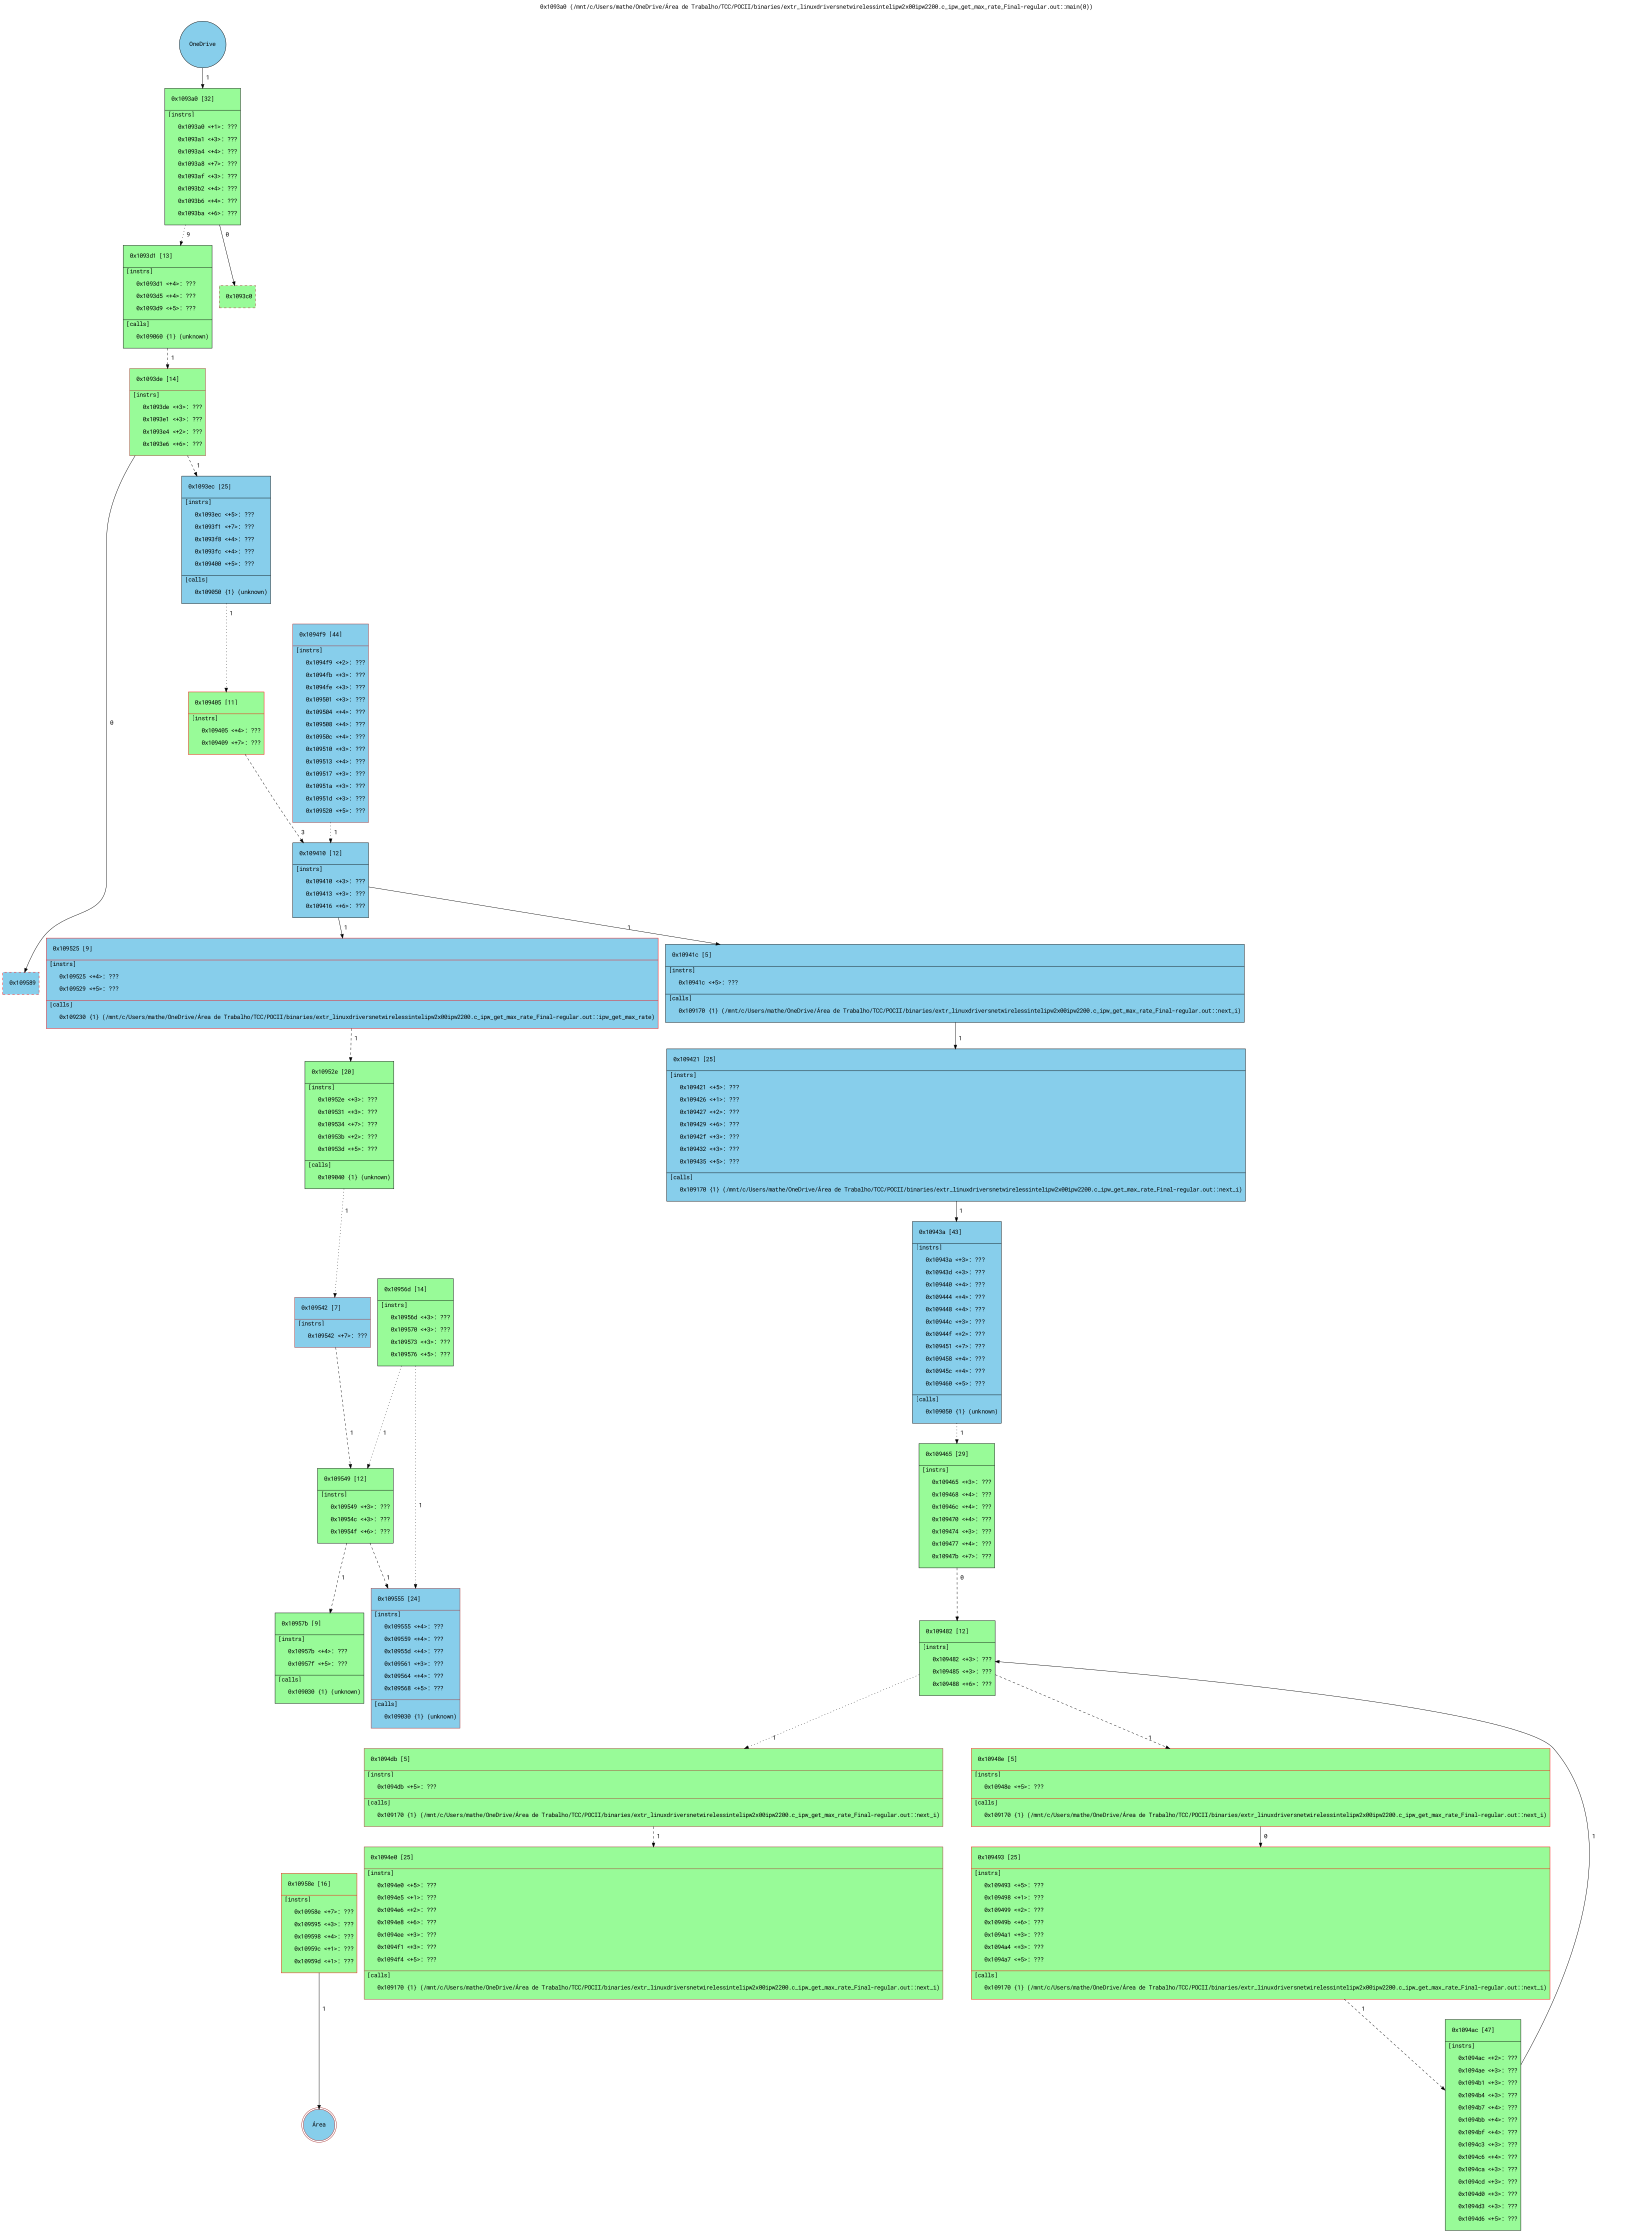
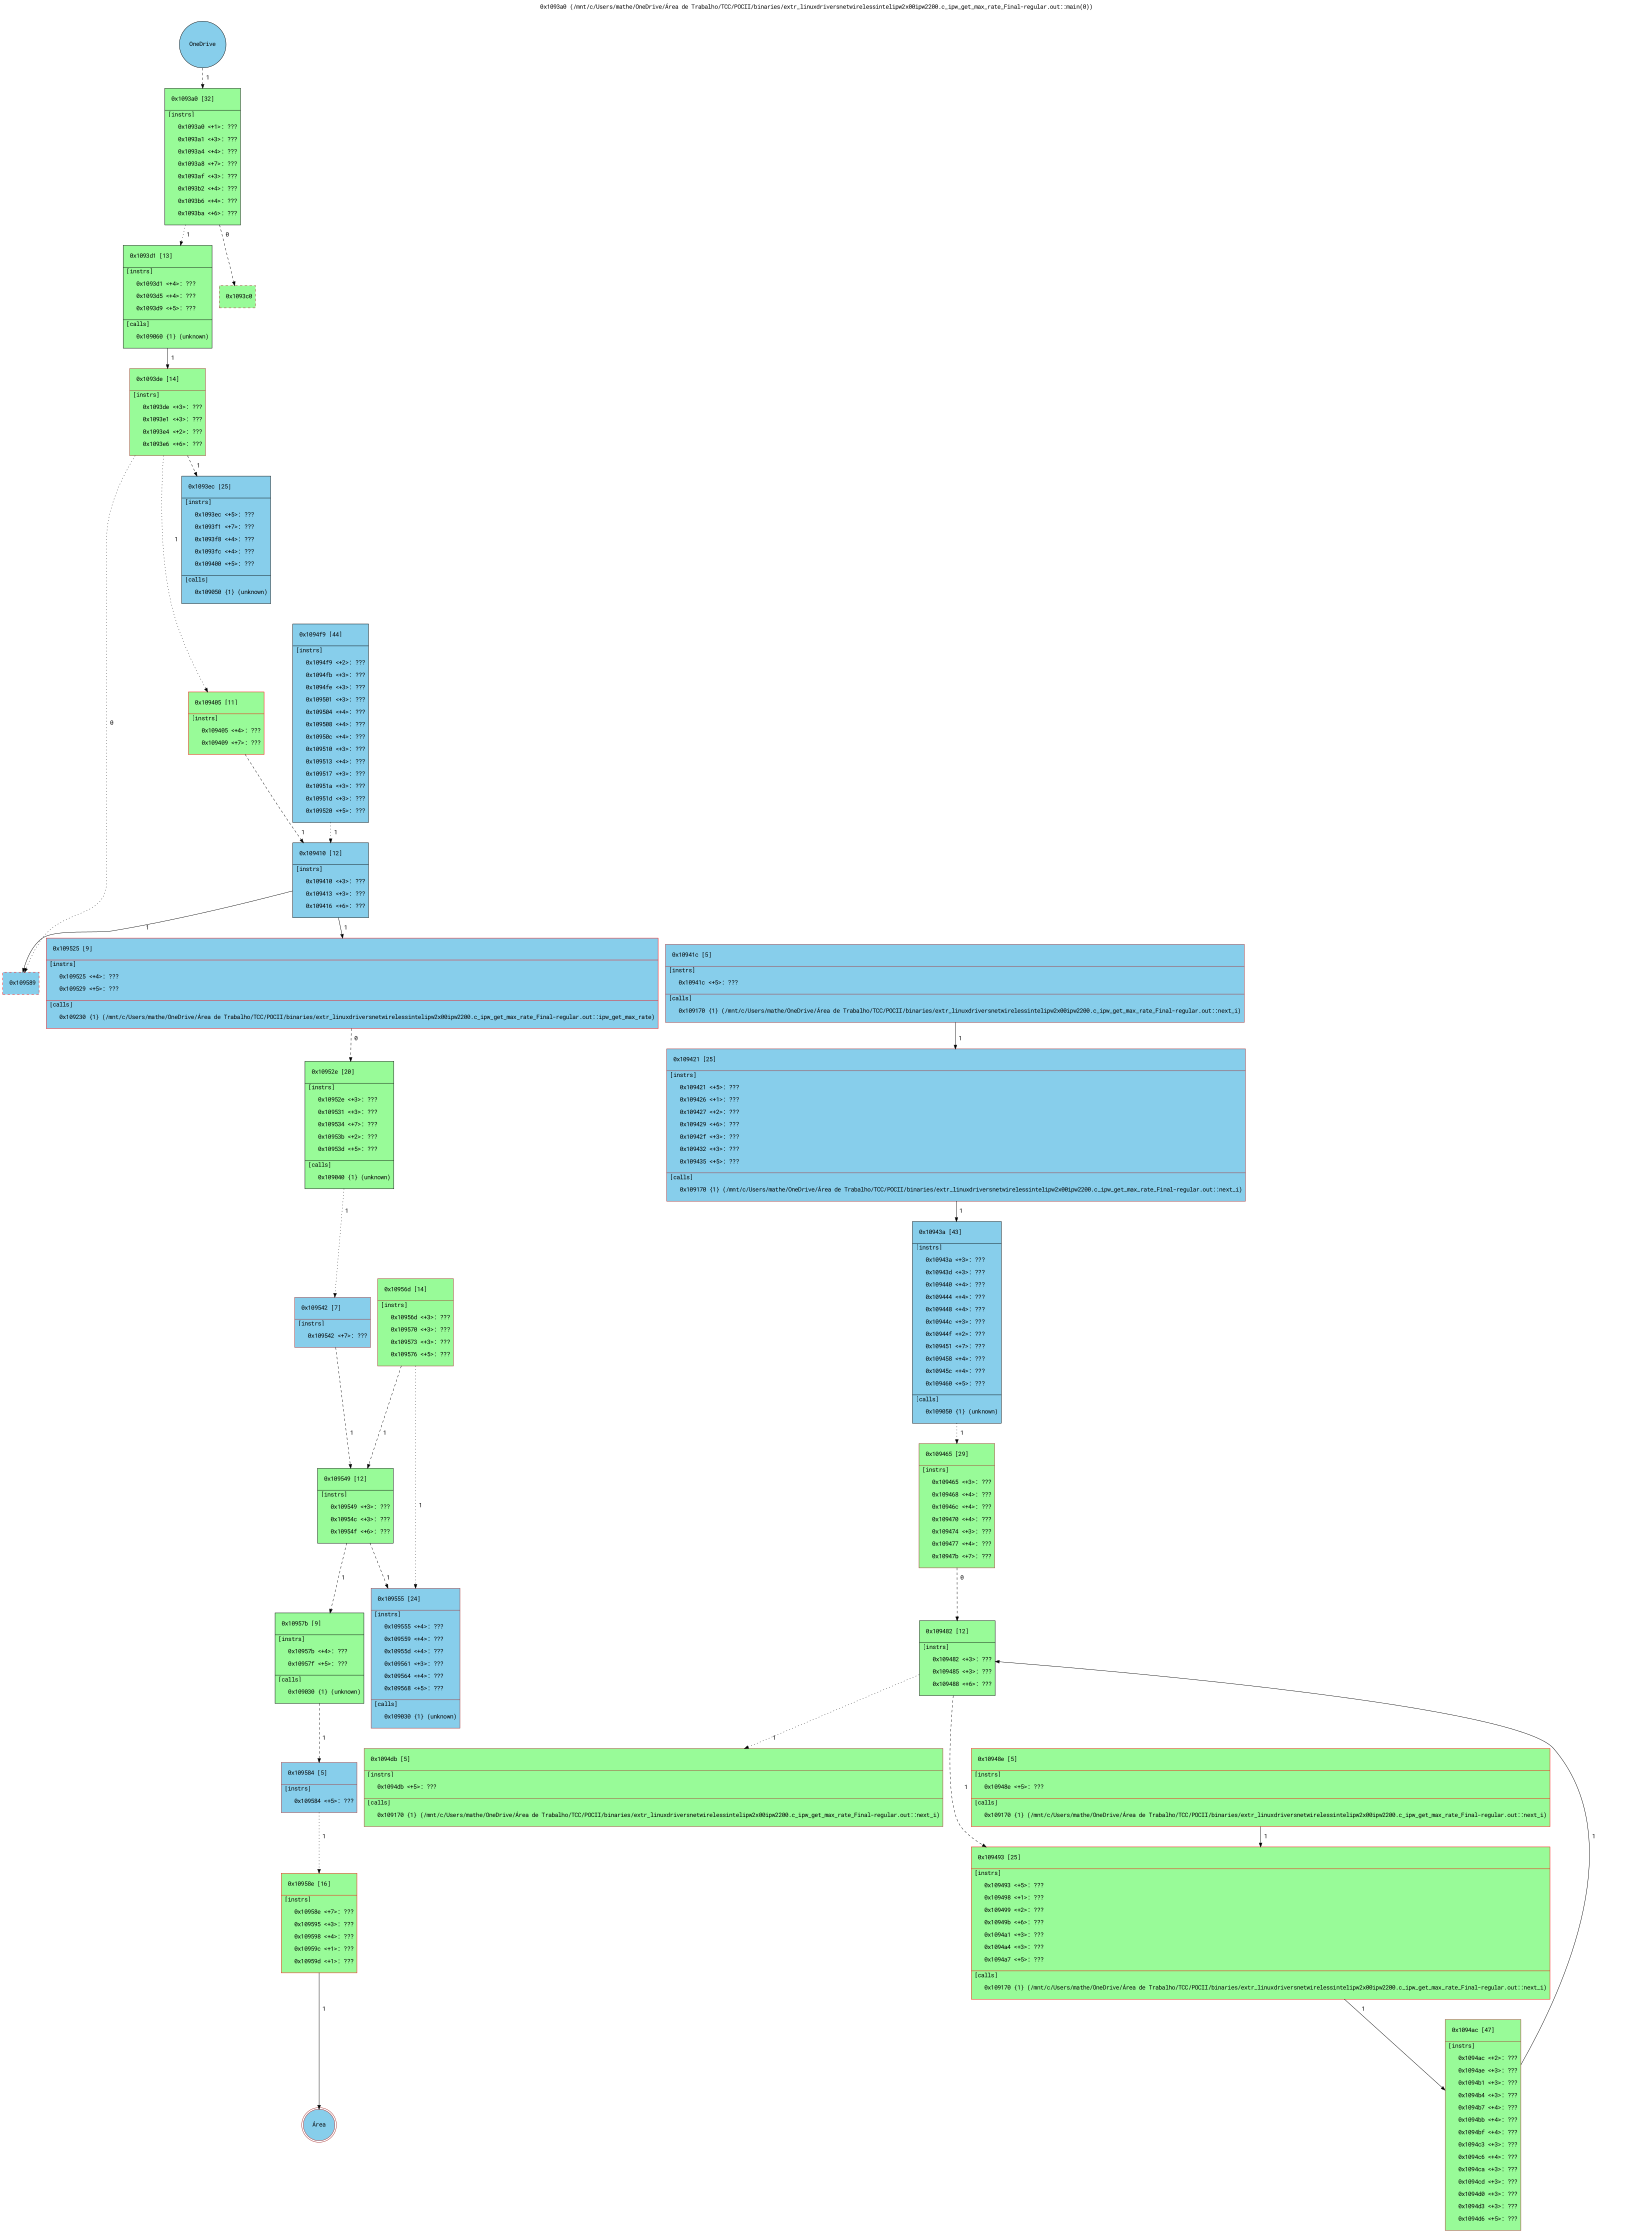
edge "OneDrive" -> "0x1093a0 [32]": style solid -> dashed
edge "0x1093a0 [32]" -> "0x1093d1 [13]": label " 9" -> " 1"
edge "0x1093a0 [32]" -> "0x1093c0": style solid -> dashed
edge "0x1093d1 [13]" -> "0x1093de [14]": style dashed -> solid
edge "0x1093ec [25]" -> "0x109405 [11]": now "0x1093de [14]" -> "0x109405 [11]"
node "0x1094f9 [44]": color brown -> black
edge "0x1093de [14]" -> "0x109589": style solid -> dotted
edge "0x109405 [11]" -> "0x109410 [12]": label " 3" -> " 1"
edge "0x109410 [12]" -> "0x10941c [5]": now "0x109410 [12]" -> "0x109589"
node "0x10941c [5]": color black -> brown
edge "0x109525 [9]" -> "0x10952e [20]": label " 1" -> " 0"
node "0x109421 [25]": color black -> brown
node "0x10956d [14]": color black -> brown
edge "0x10956d [14]" -> "0x109549 [12]": style dotted -> dashed
node "0x109465 [29]": color black -> brown
edge "0x109482 [12]" -> "0x10948e [5]": now "0x109482 [12]" -> "0x109493 [25]"
node "0x109584 [5]": added
edge "0x10948e [5]" -> "0x109493 [25]": label " 0" -> " 1"
node "0x1094e0 [25]": removed
edge "0x109493 [25]" -> "0x1094ac [47]": style dashed -> solid
node "0x1094ac [47]": color black -> brown
